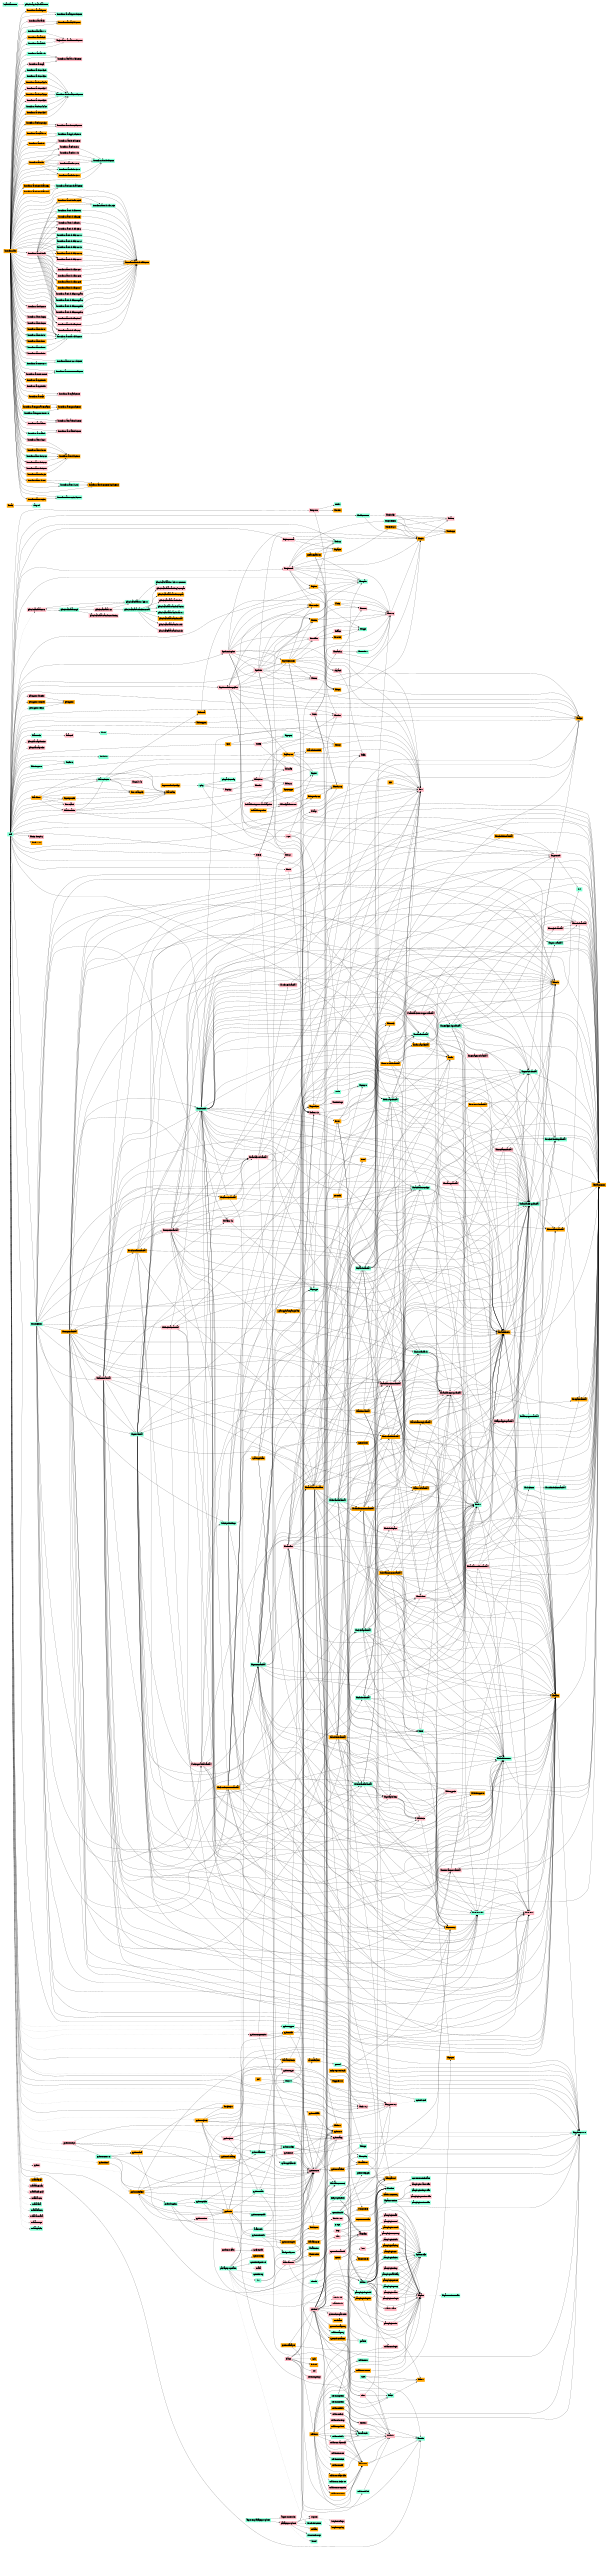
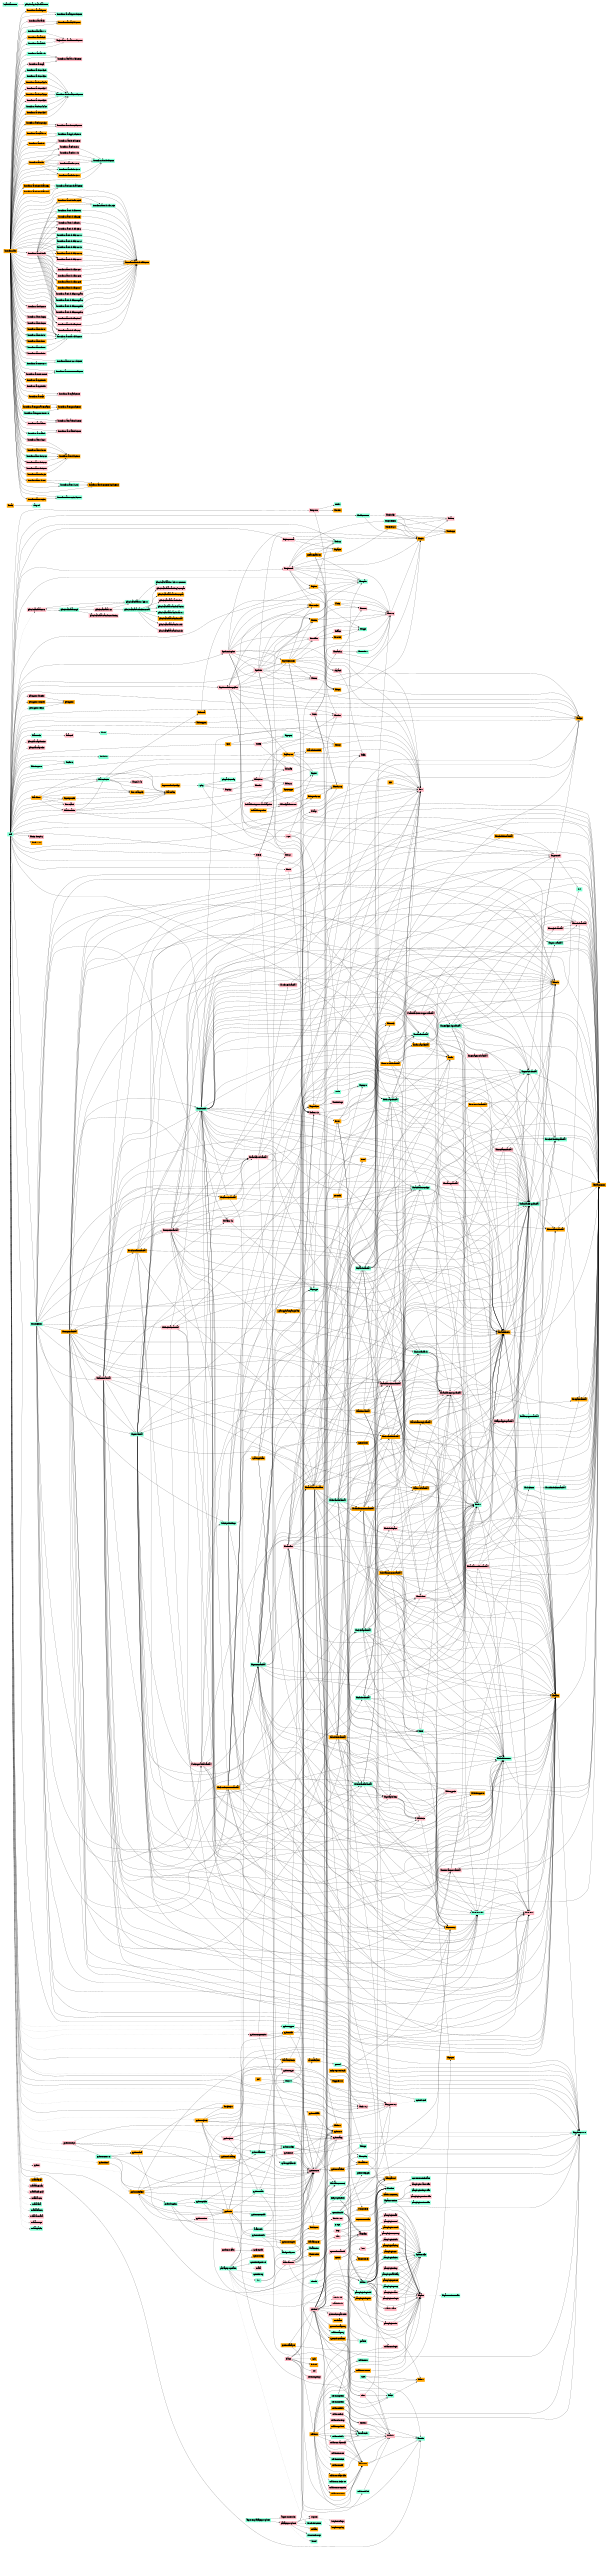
edge "libx264-148" -> "libavcodec58": reversed
